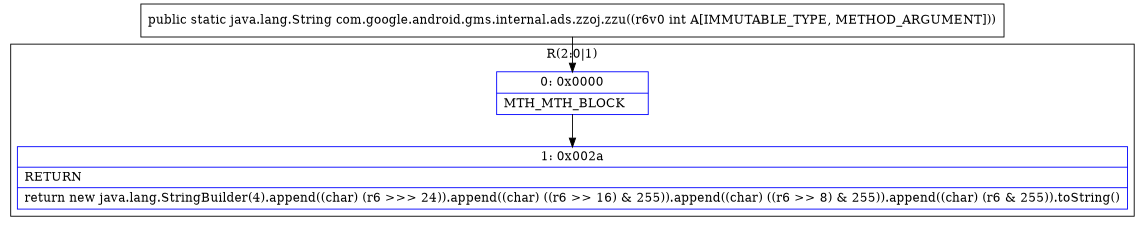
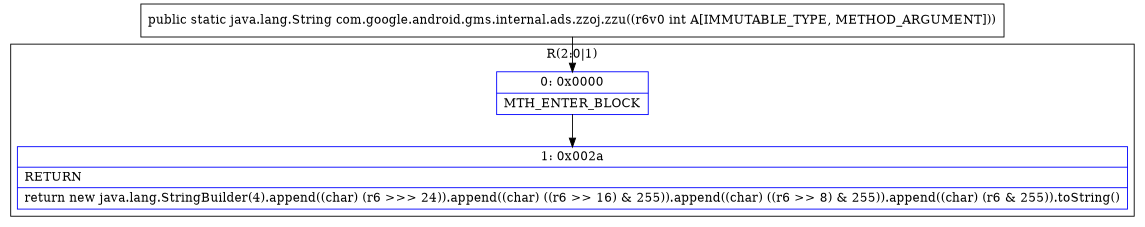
node "0: 0x0000": text "MTH_MTH_BLOCK" -> "MTH_ENTER_BLOCK"
